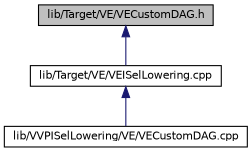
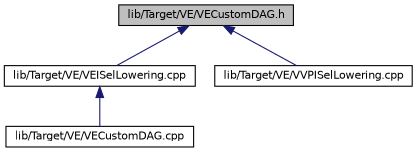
node "lib/Target/VE/VVPISelLowering.cpp": added
node "lib/VVPISelLowering/VE/VECustomDAG.cpp": label "lib/VVPISelLowering/VE/VECustomDAG.cpp" -> "lib/Target/VE/VECustomDAG.cpp"
